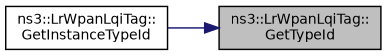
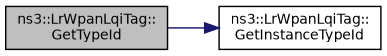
edge "ns3::LrWpanLqiTag:: GetInstanceTypeId" -> "ns3::LrWpanLqiTag:: GetTypeId": reversed
